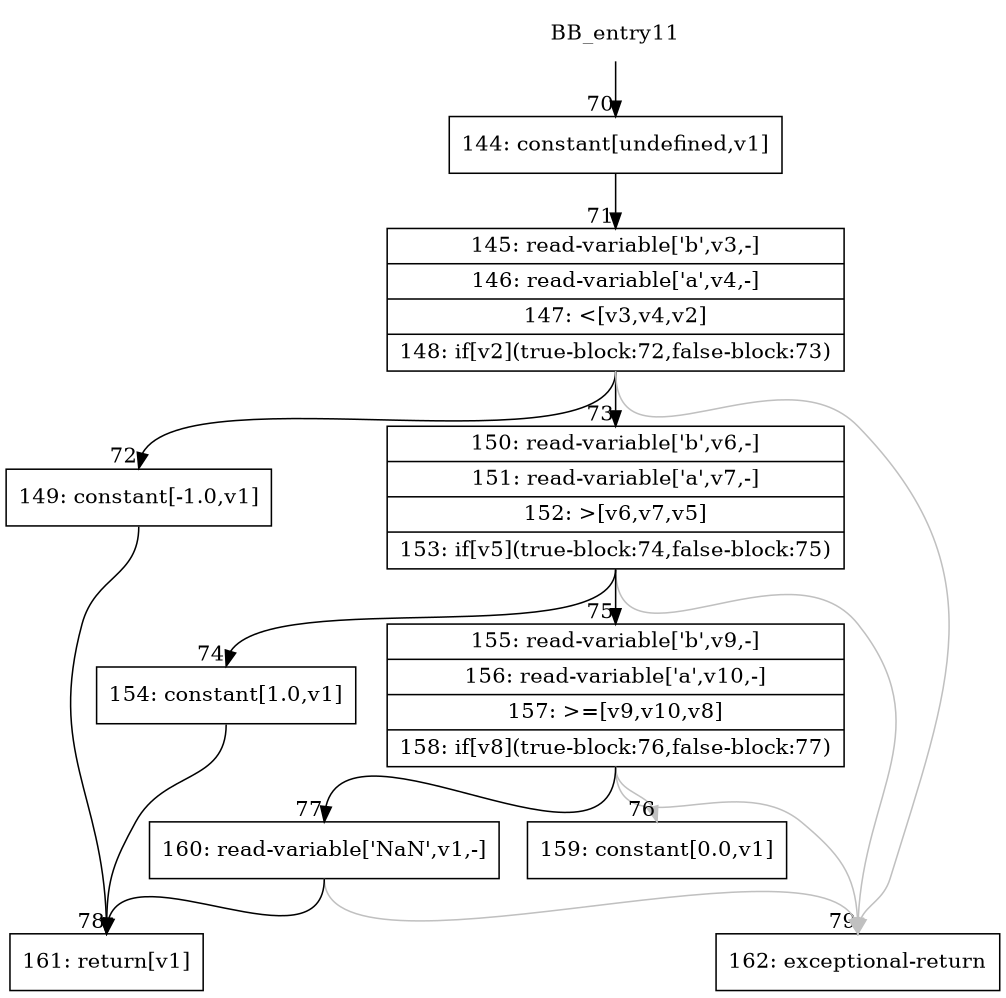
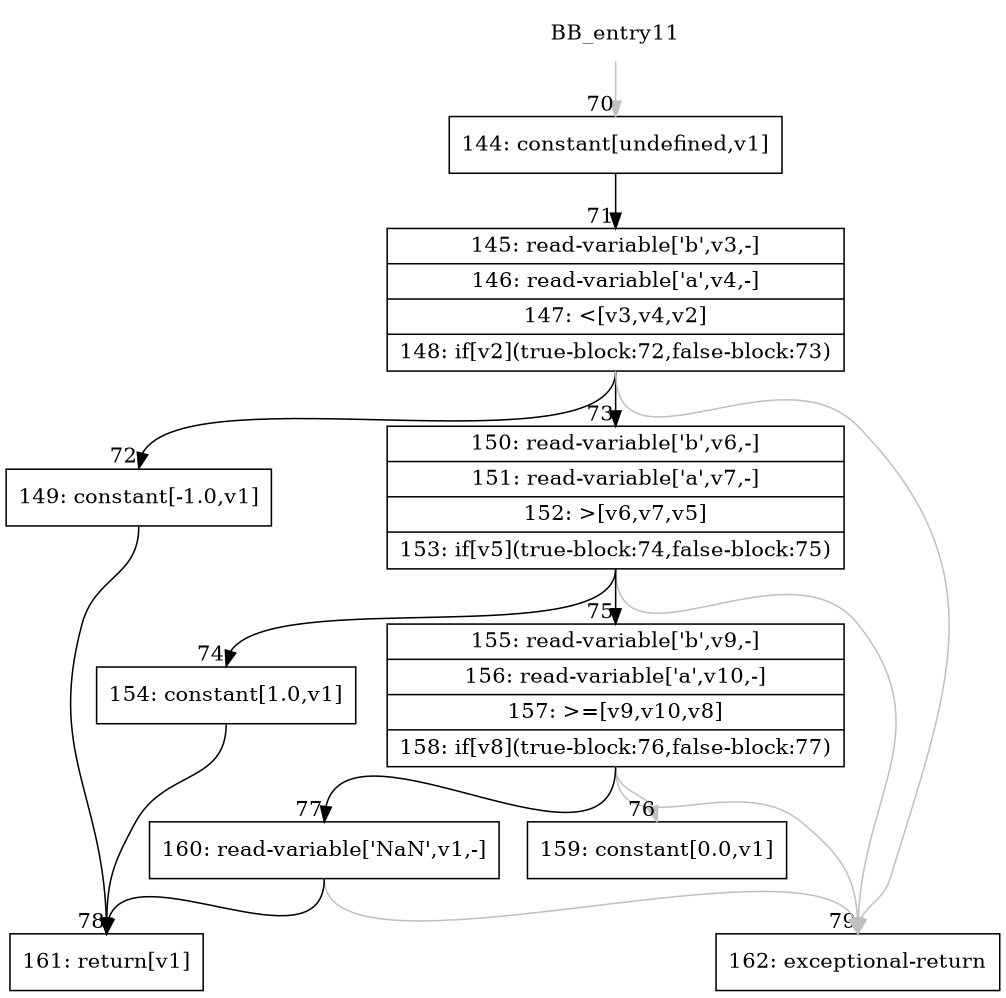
edge "BB_entry11" -> "144: constant[undefined,v1]": color black -> gray
